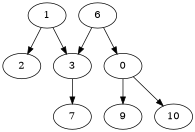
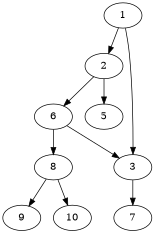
node "0": label "0" -> "8"
edge "2" -> "6": added
node "5": added
